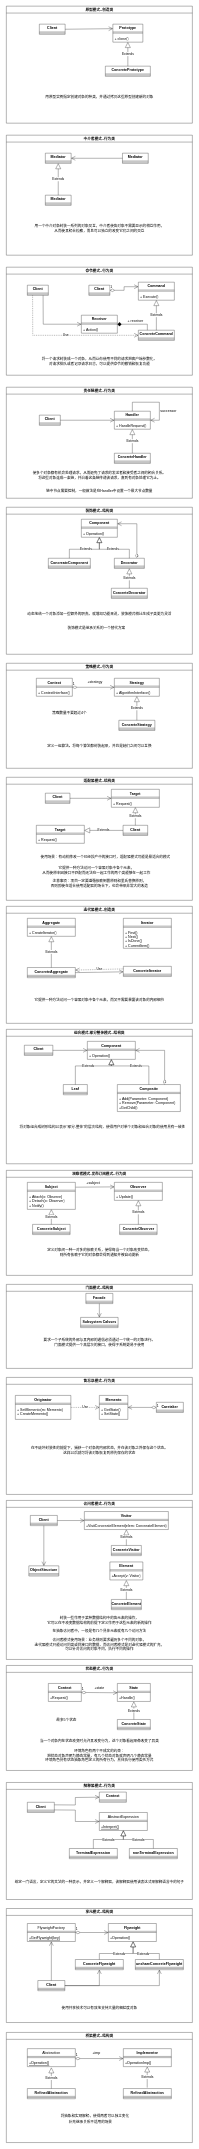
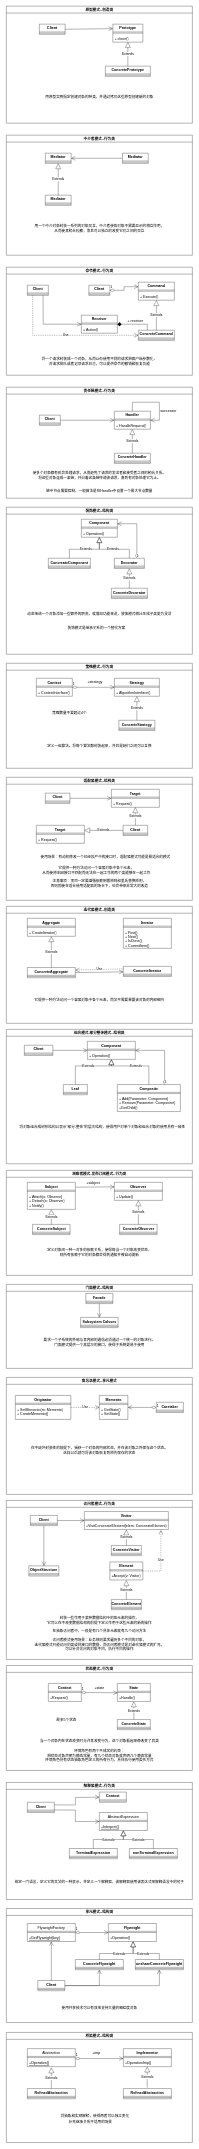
node "备忘录模式--行为类": label "备忘录模式--行为类" -> "备忘录模式--享元模式"
edge "Element" -> "+VisitConcreateElement(elem: ConcreateElement)": added, label "Use"
